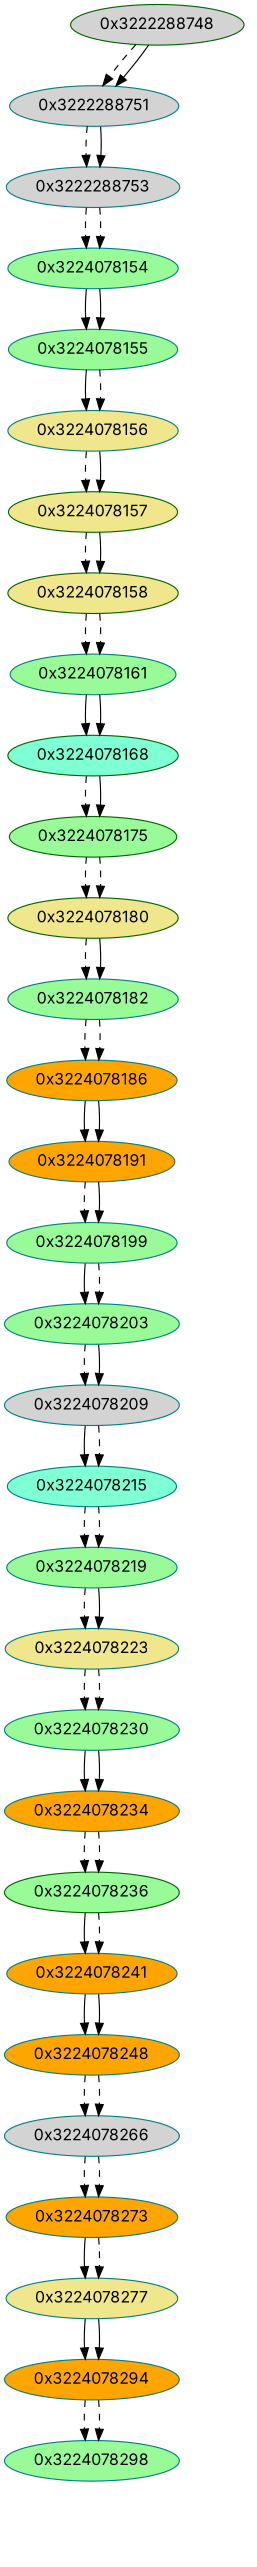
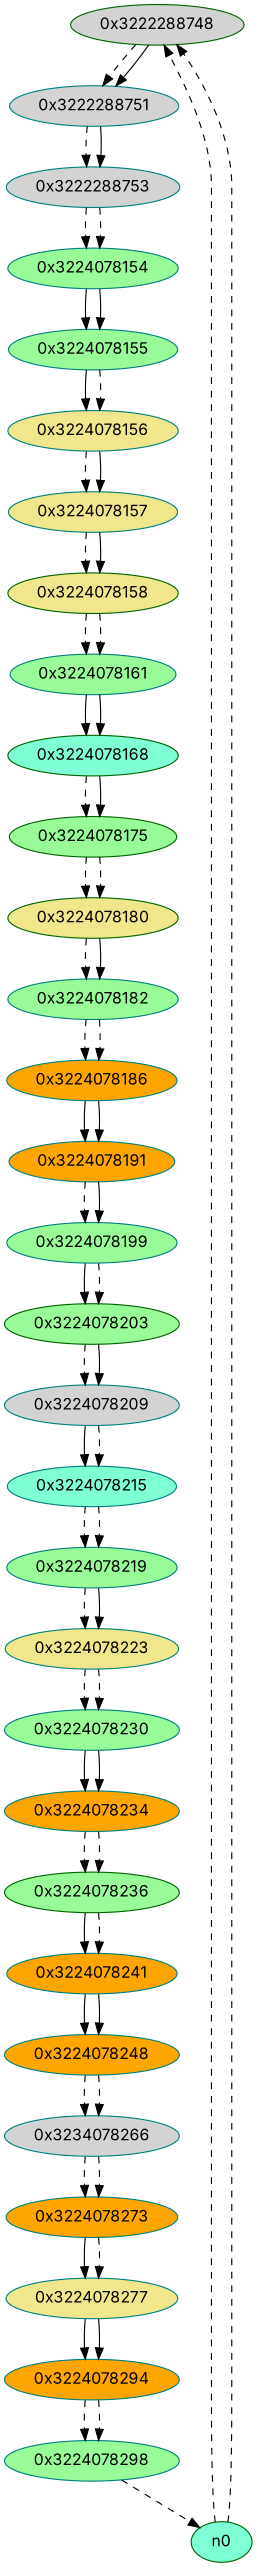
node "0x3224078157": color darkgreen -> teal
node "0x3224078203": color teal -> darkgreen
node "0x3224078266": label "0x3224078266" -> "0x3234078266"
node "n0": added
